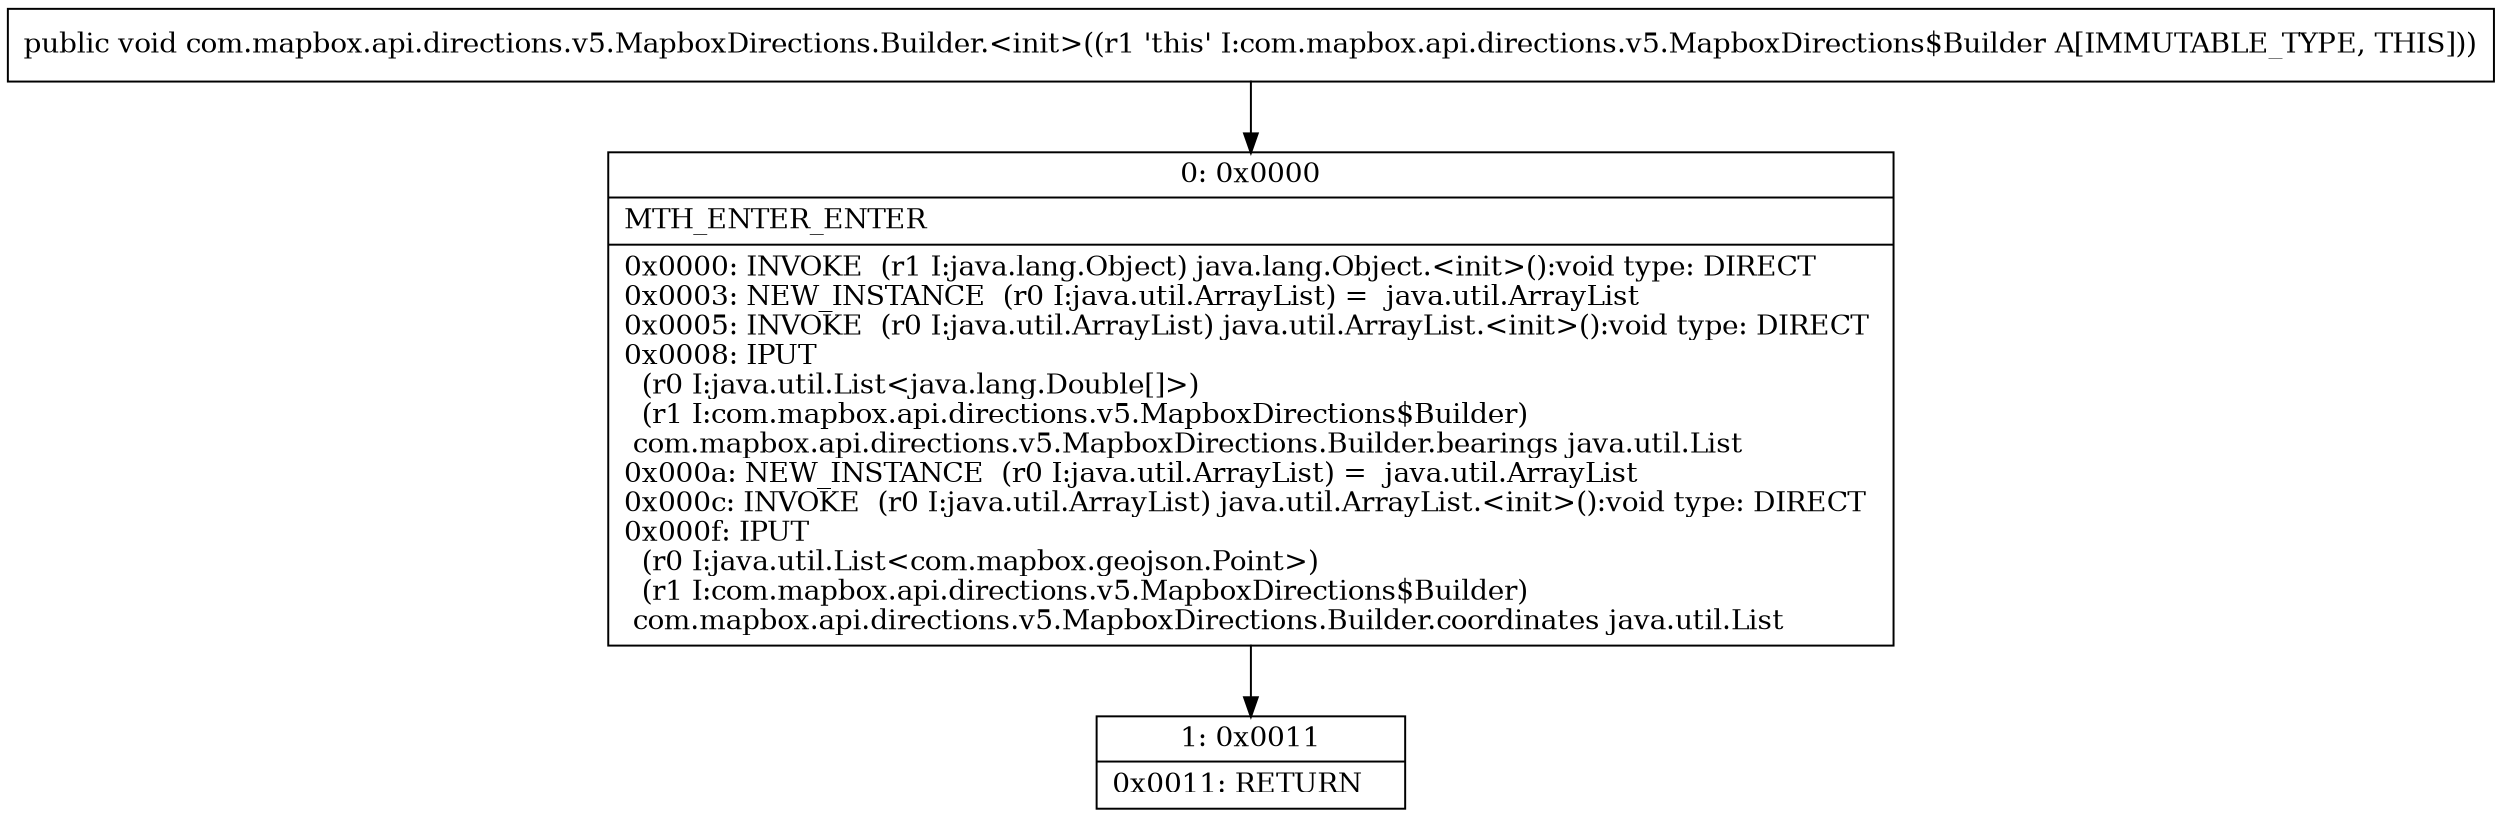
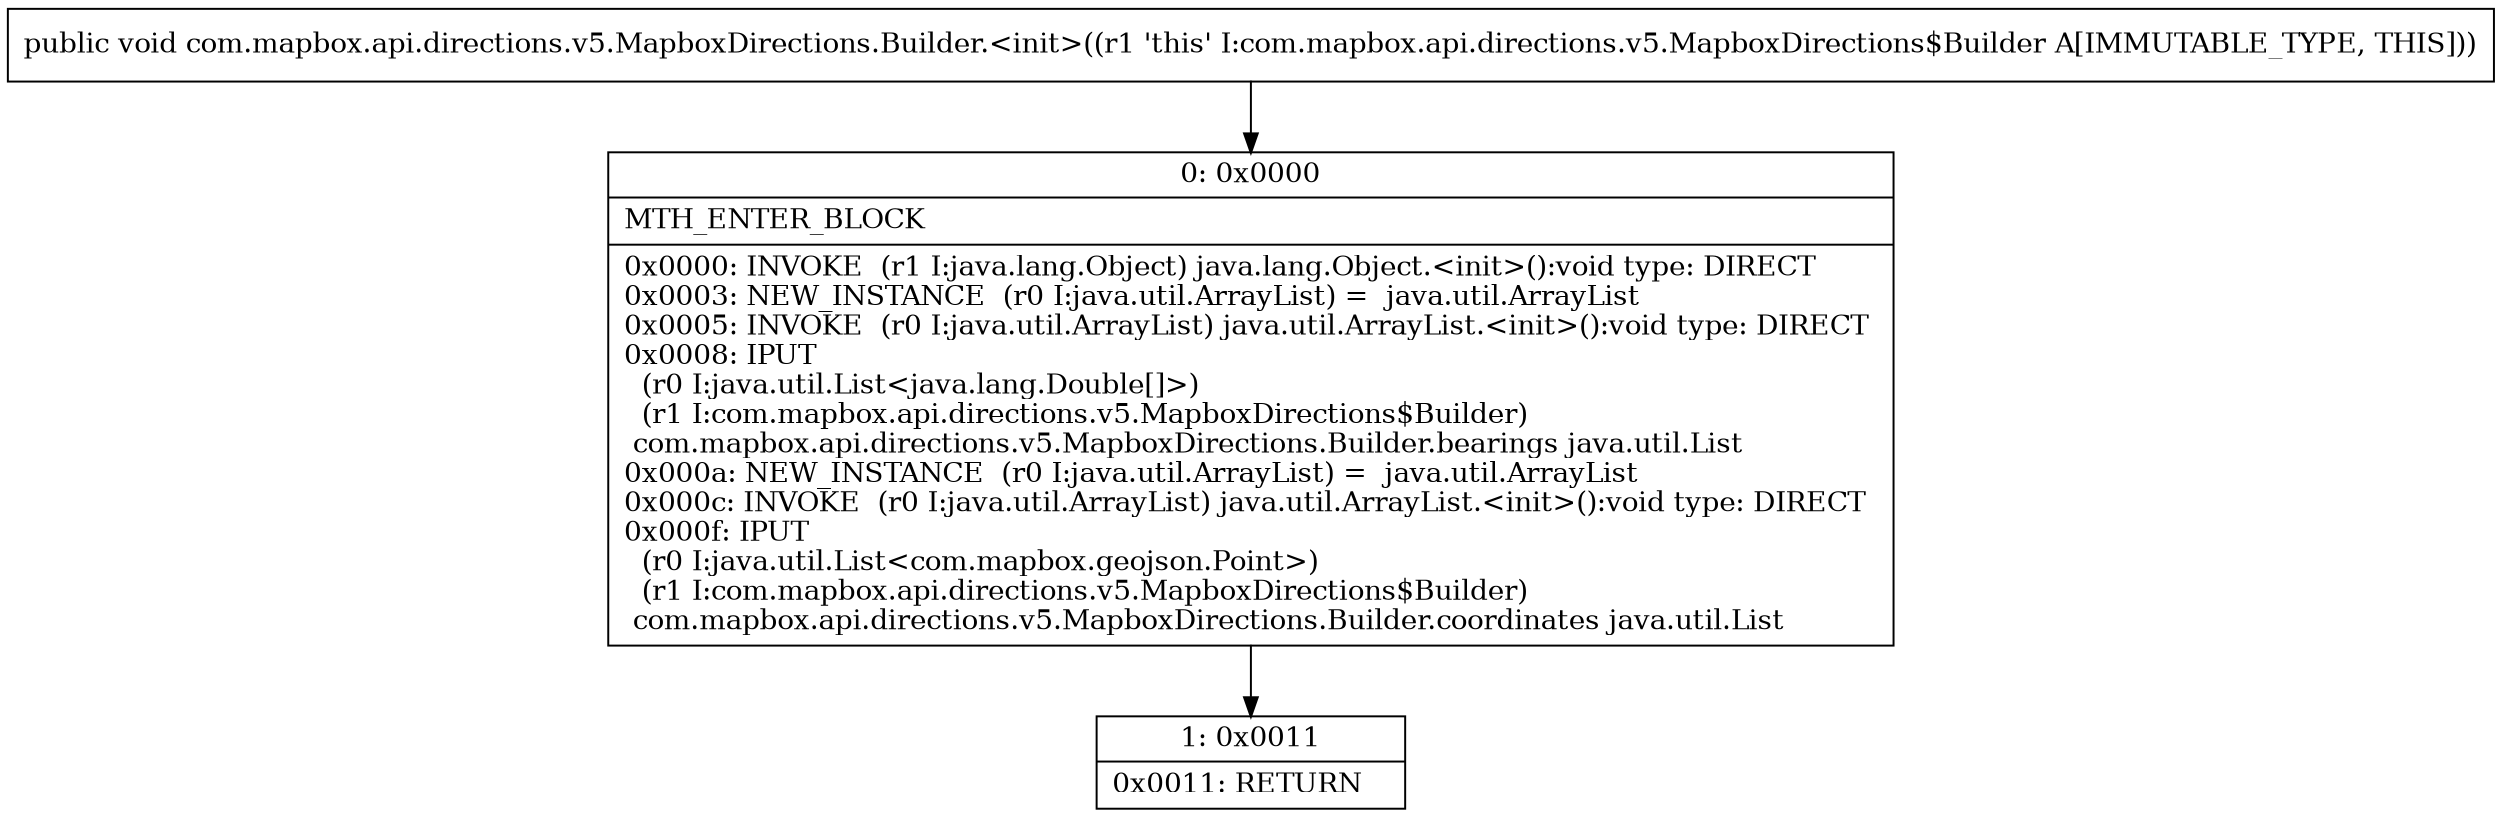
node "0: 0x0000": text "MTH_ENTER_ENTER" -> "MTH_ENTER_BLOCK"
